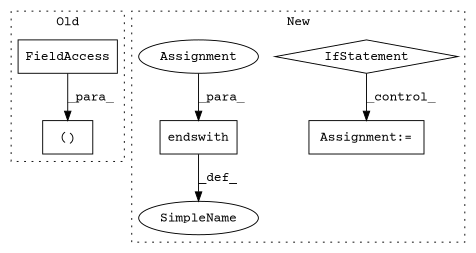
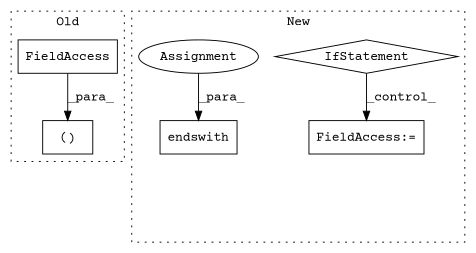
node "Assignment:=": label "Assignment:=" -> "FieldAccess:="
node "SimpleName": removed
